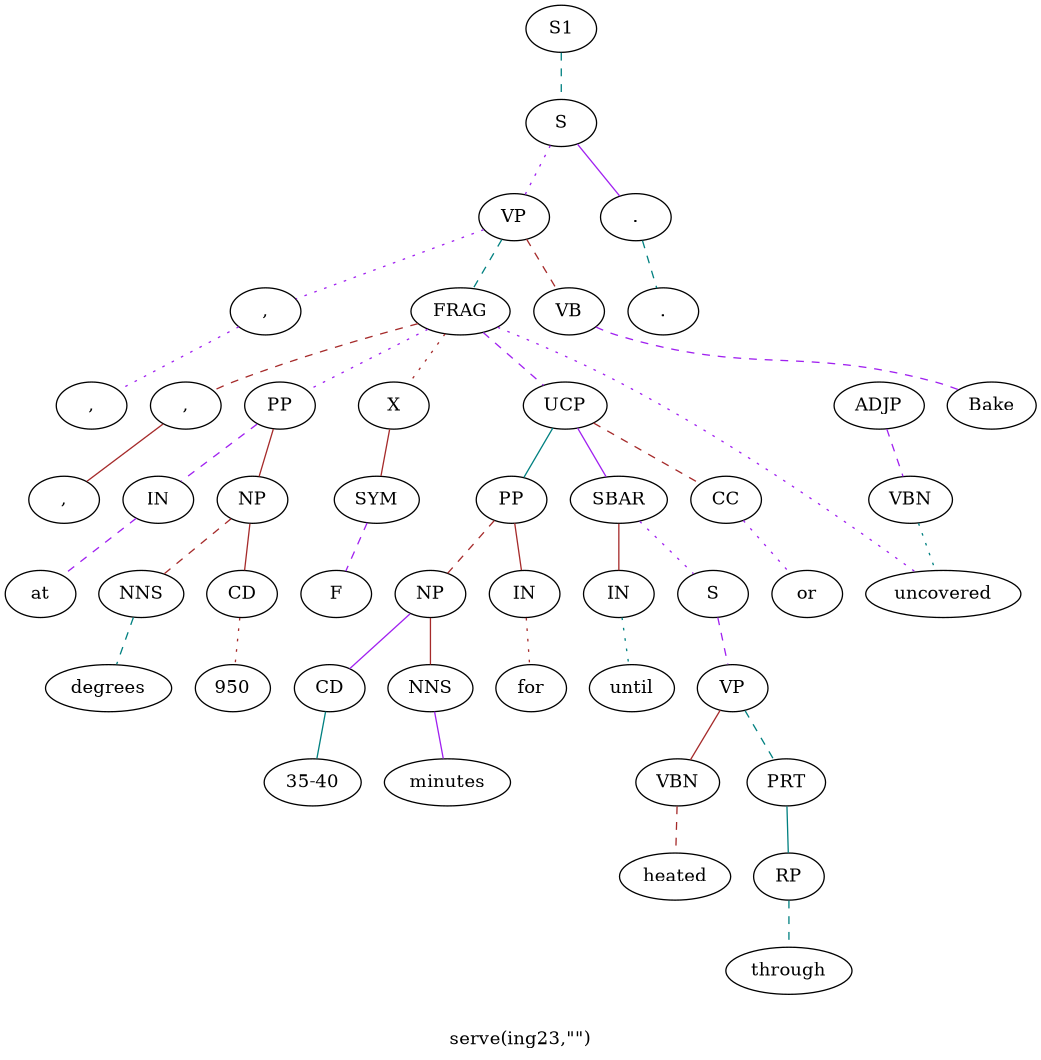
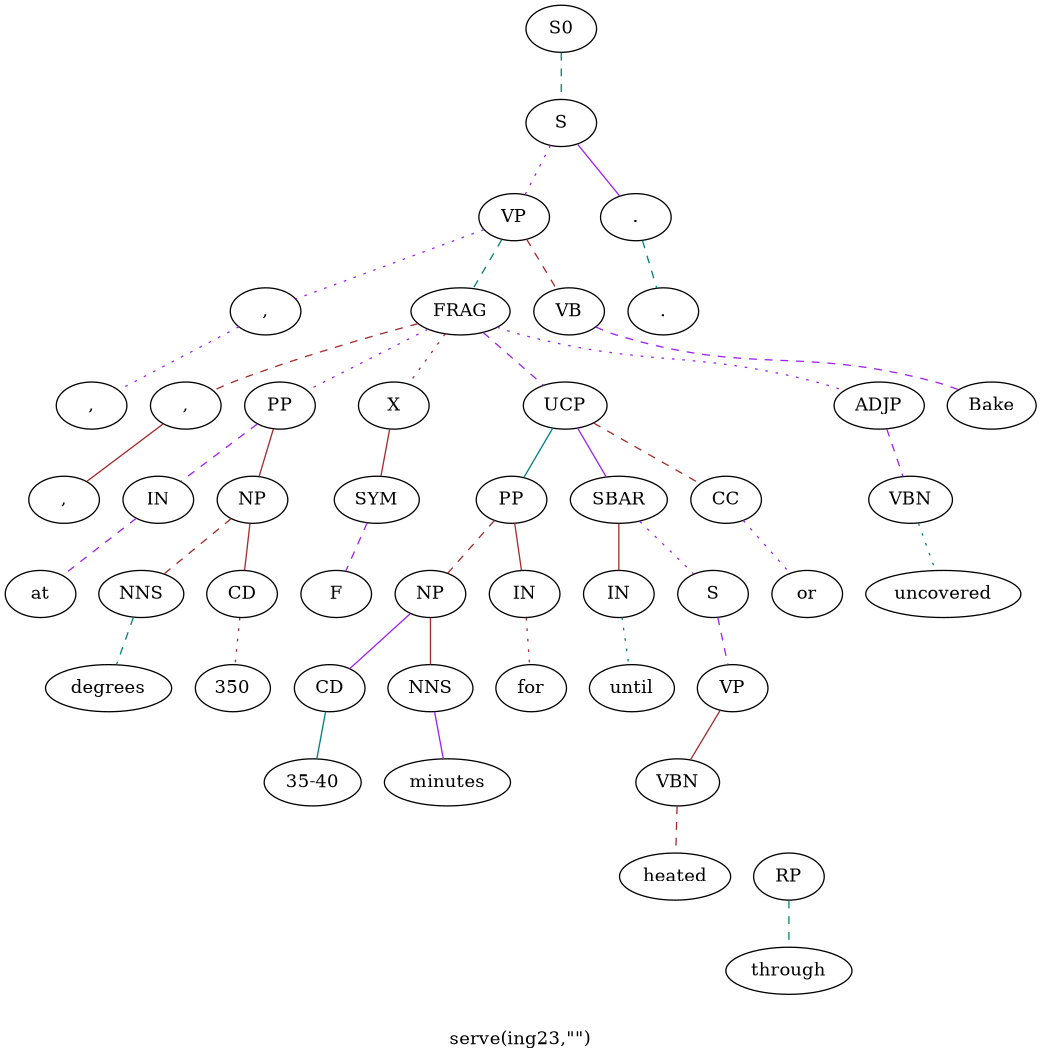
node "S1": label "S1" -> "S0"
edge "FRAG" -- "uncovered": now "FRAG" -- "ADJP"
node "950": label "950" -> "350"
node "PRT": removed
